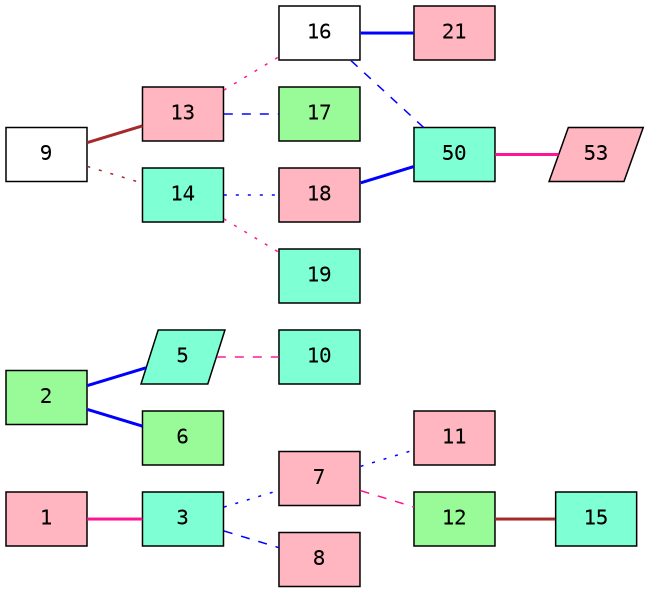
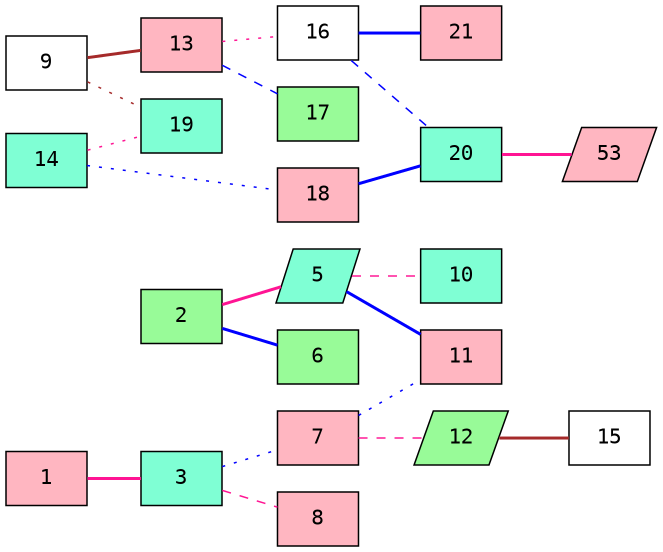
node "50": label "50" -> "20"
edge "9" -- "14": now "9" -- "19"
edge "5" -- "11": added
edge "5" -- "2": color blue -> deeppink
node "12": shape box -> parallelogram
node "15": fillcolor aquamarine -> white
edge "3" -- "8": color blue -> deeppink
